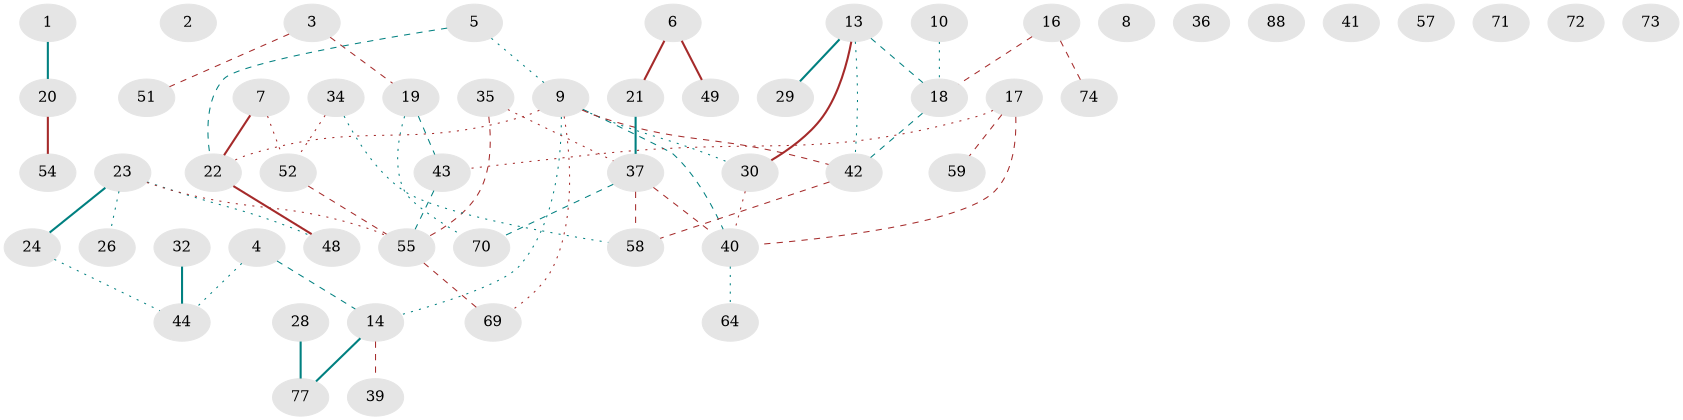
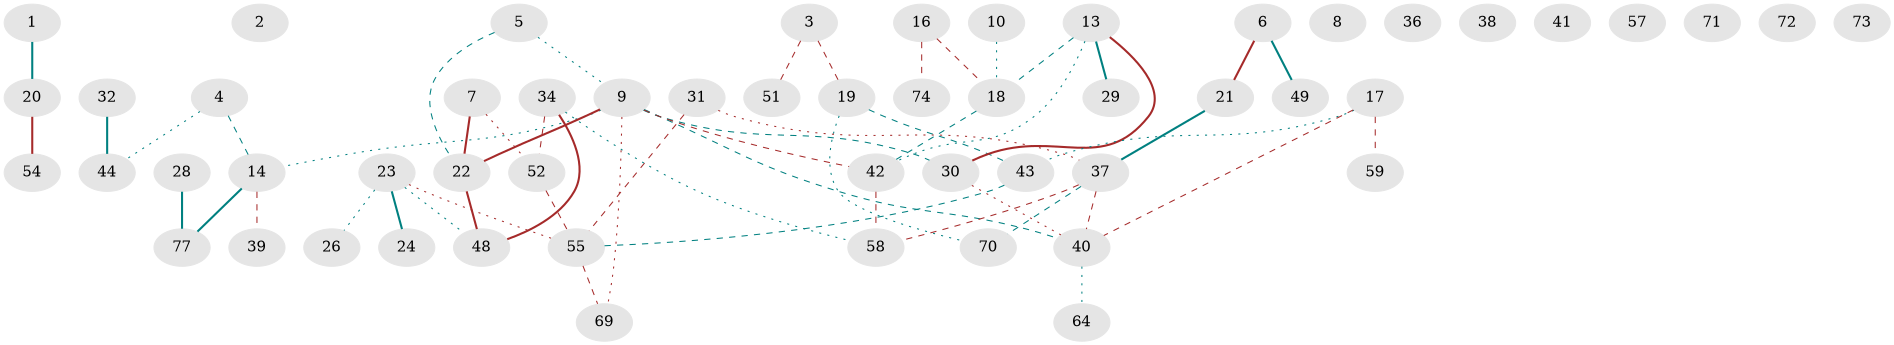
node "88": label "88" -> "38"
edge "6" -- "49": color brown -> teal
node "35": label "35" -> "31"
edge "34" -- "52": style dotted -> dashed
edge "9" -- "22": style dotted -> bold
edge "9" -- "30": style dotted -> dashed
edge "17" -- "43": color brown -> teal
edge "34" -- "48": added
edge "24" -- "44": removed
